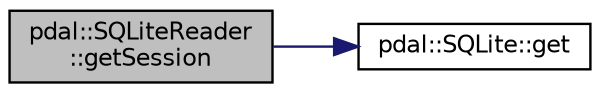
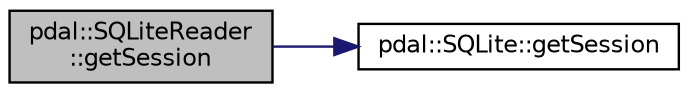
node "pdal::SQLite::get": label "pdal::SQLite::get" -> "pdal::SQLite::getSession"
